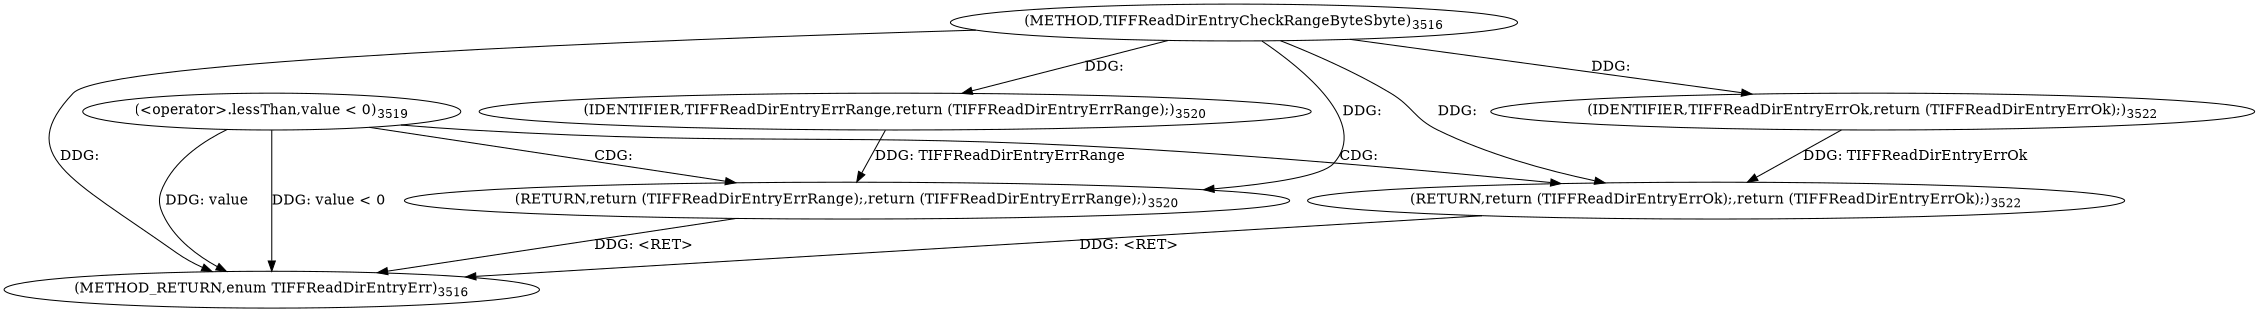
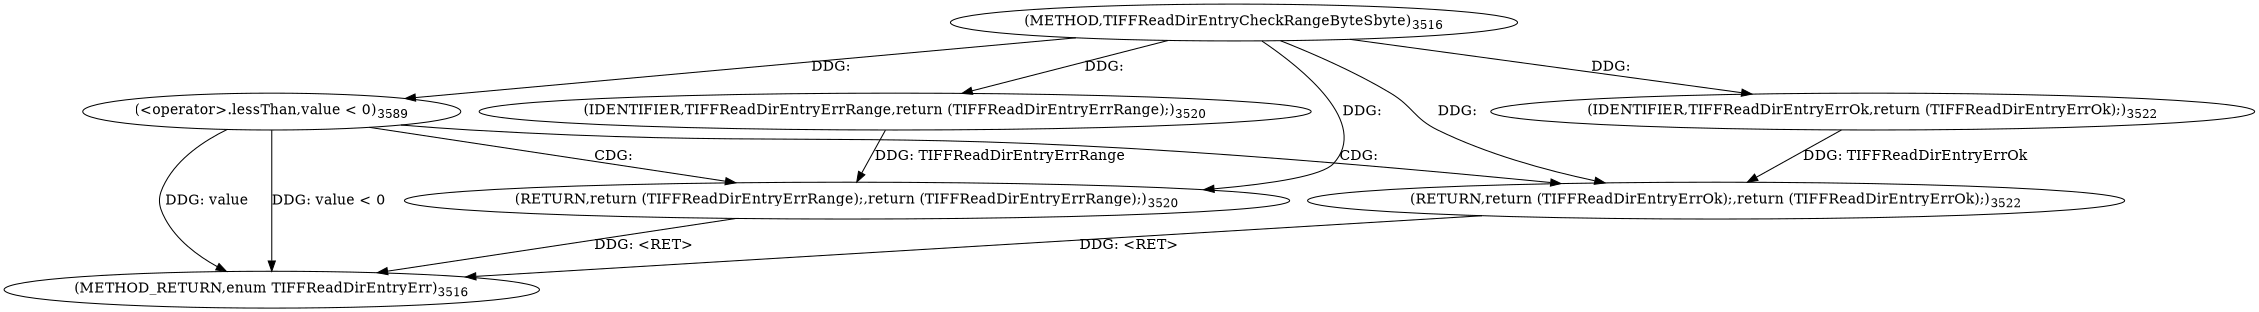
edge "(METHOD,TIFFReadDirEntryCheckRangeByteSbyte)" -> "(METHOD_RETURN,enum TIFFReadDirEntryErr)": now "(METHOD,TIFFReadDirEntryCheckRangeByteSbyte)" -> "(<operator>.lessThan,value < 0)"
node "(<operator>.lessThan,value < 0)": text "3519" -> "3589"
